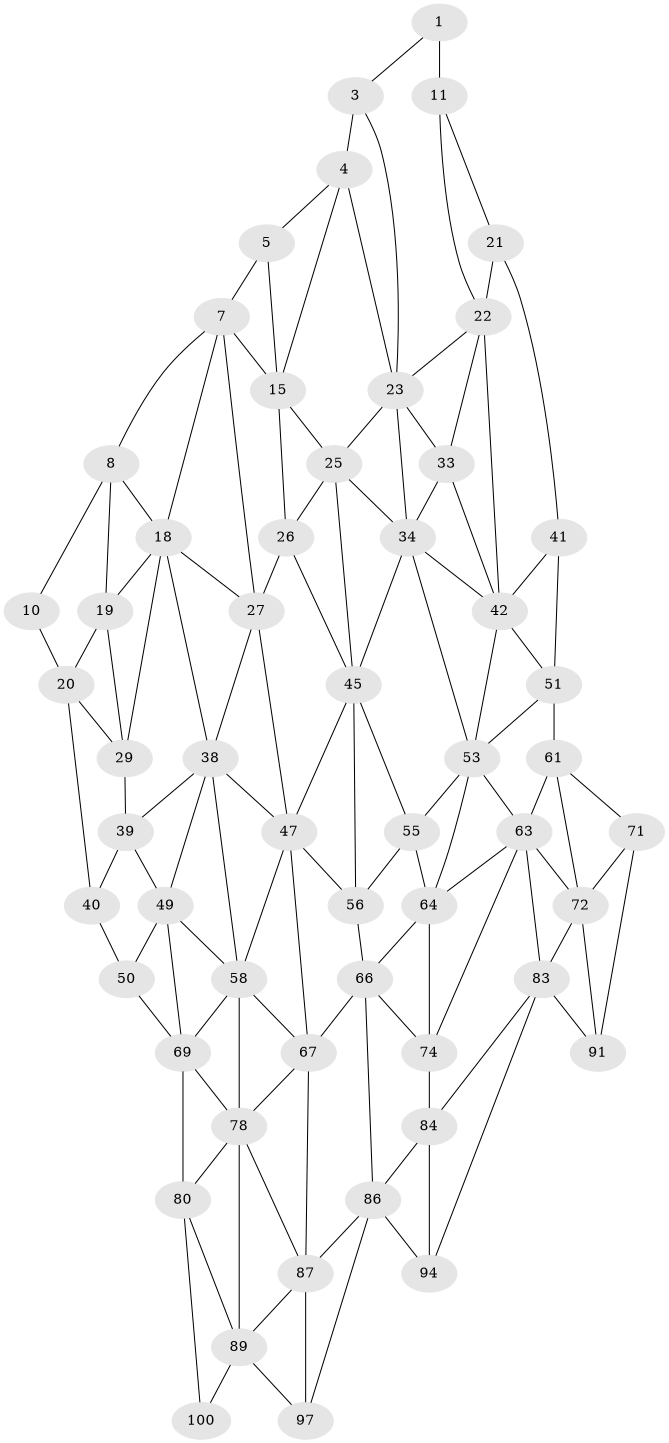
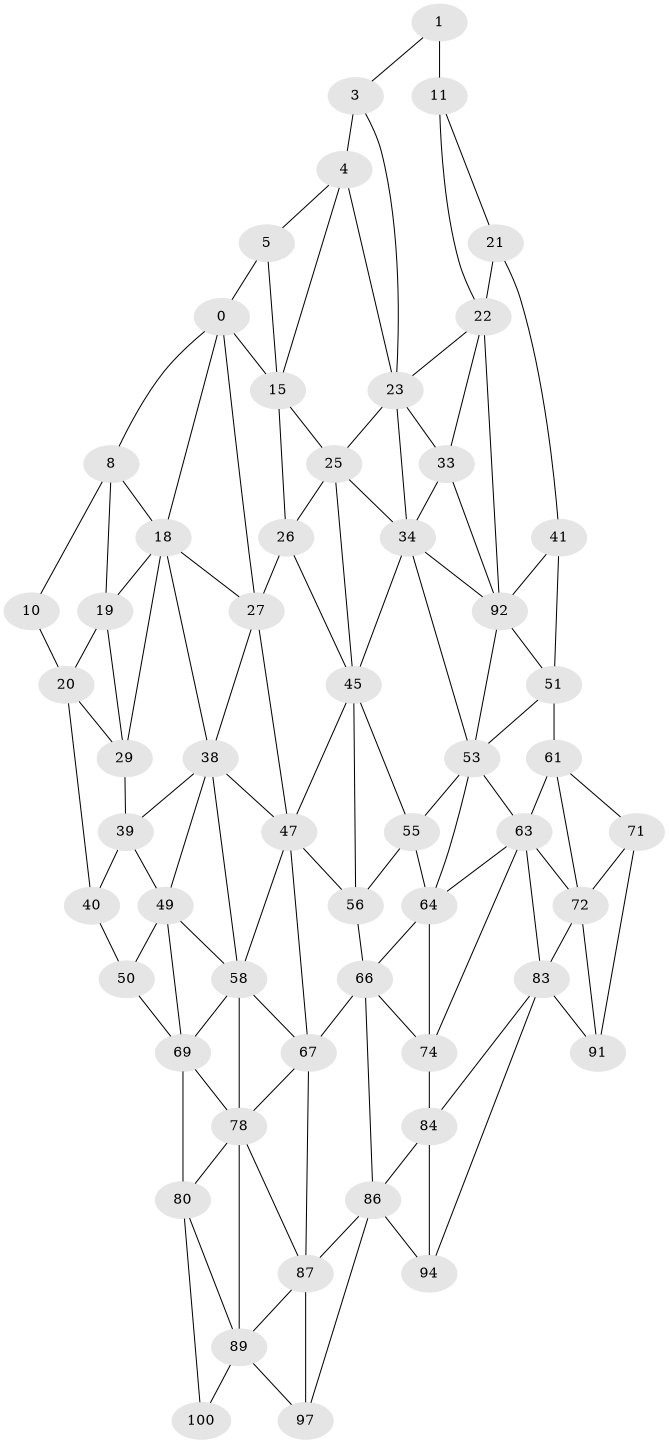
node "7": label "7" -> "0"
node "42": label "42" -> "92"
